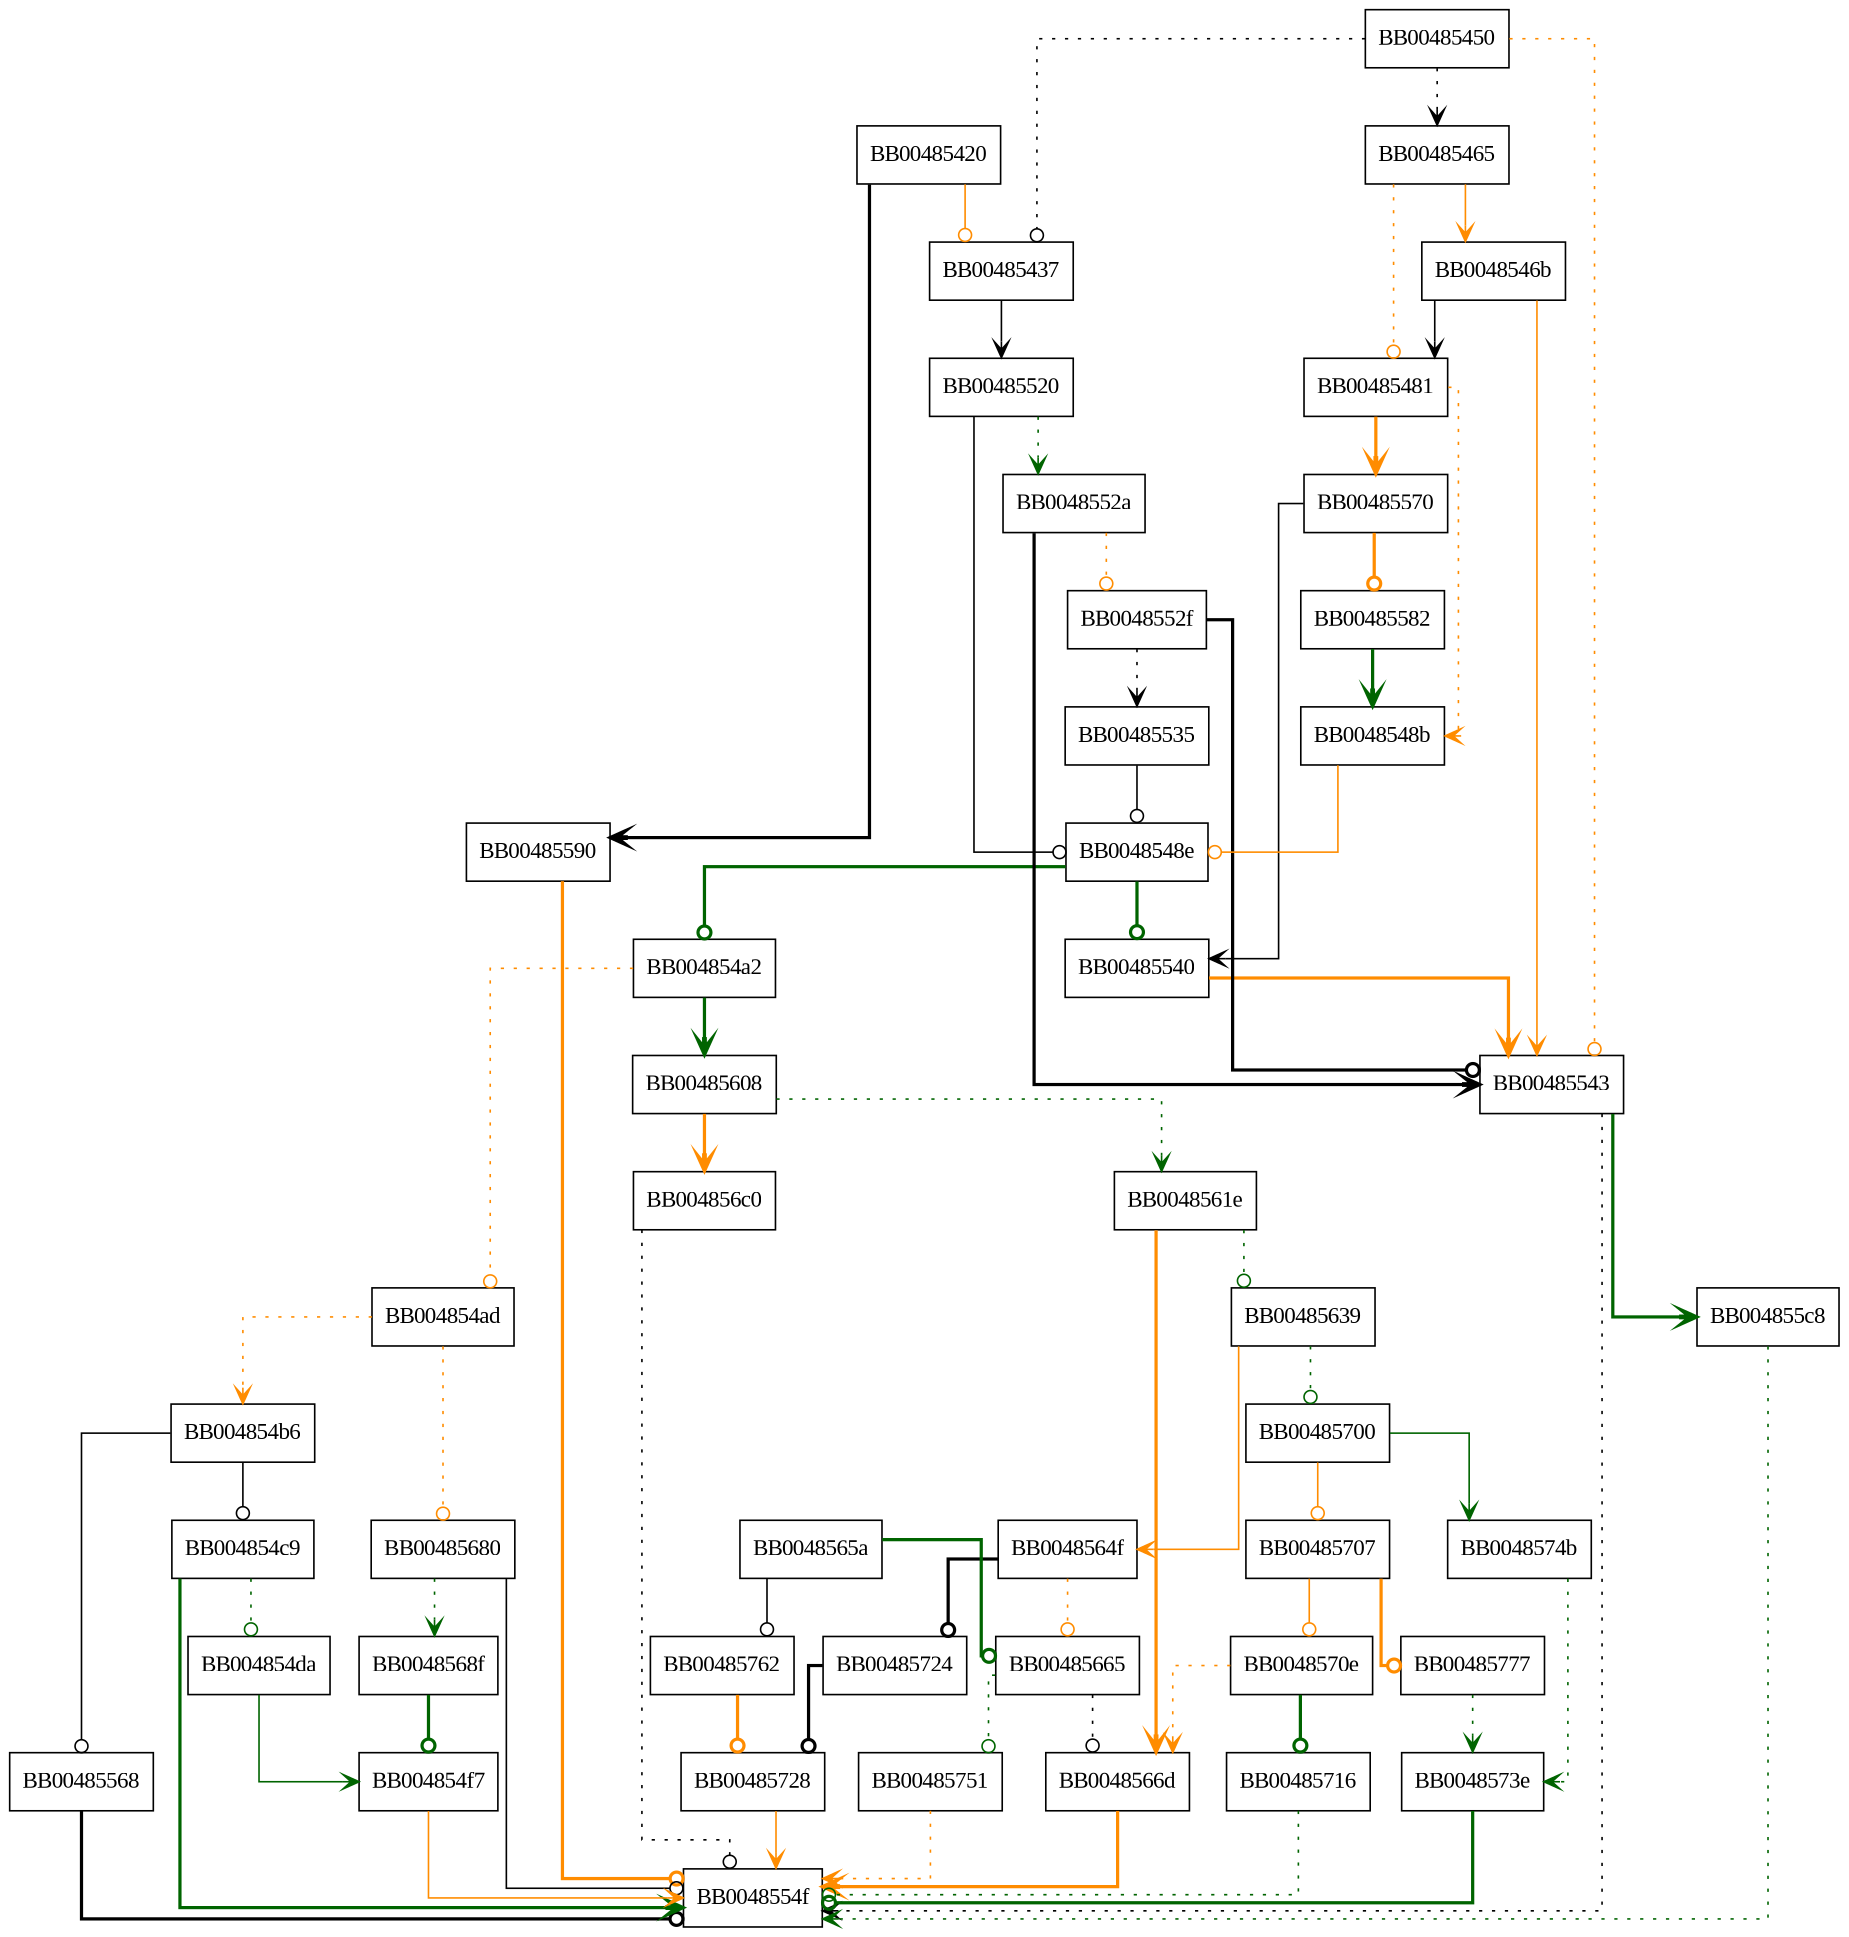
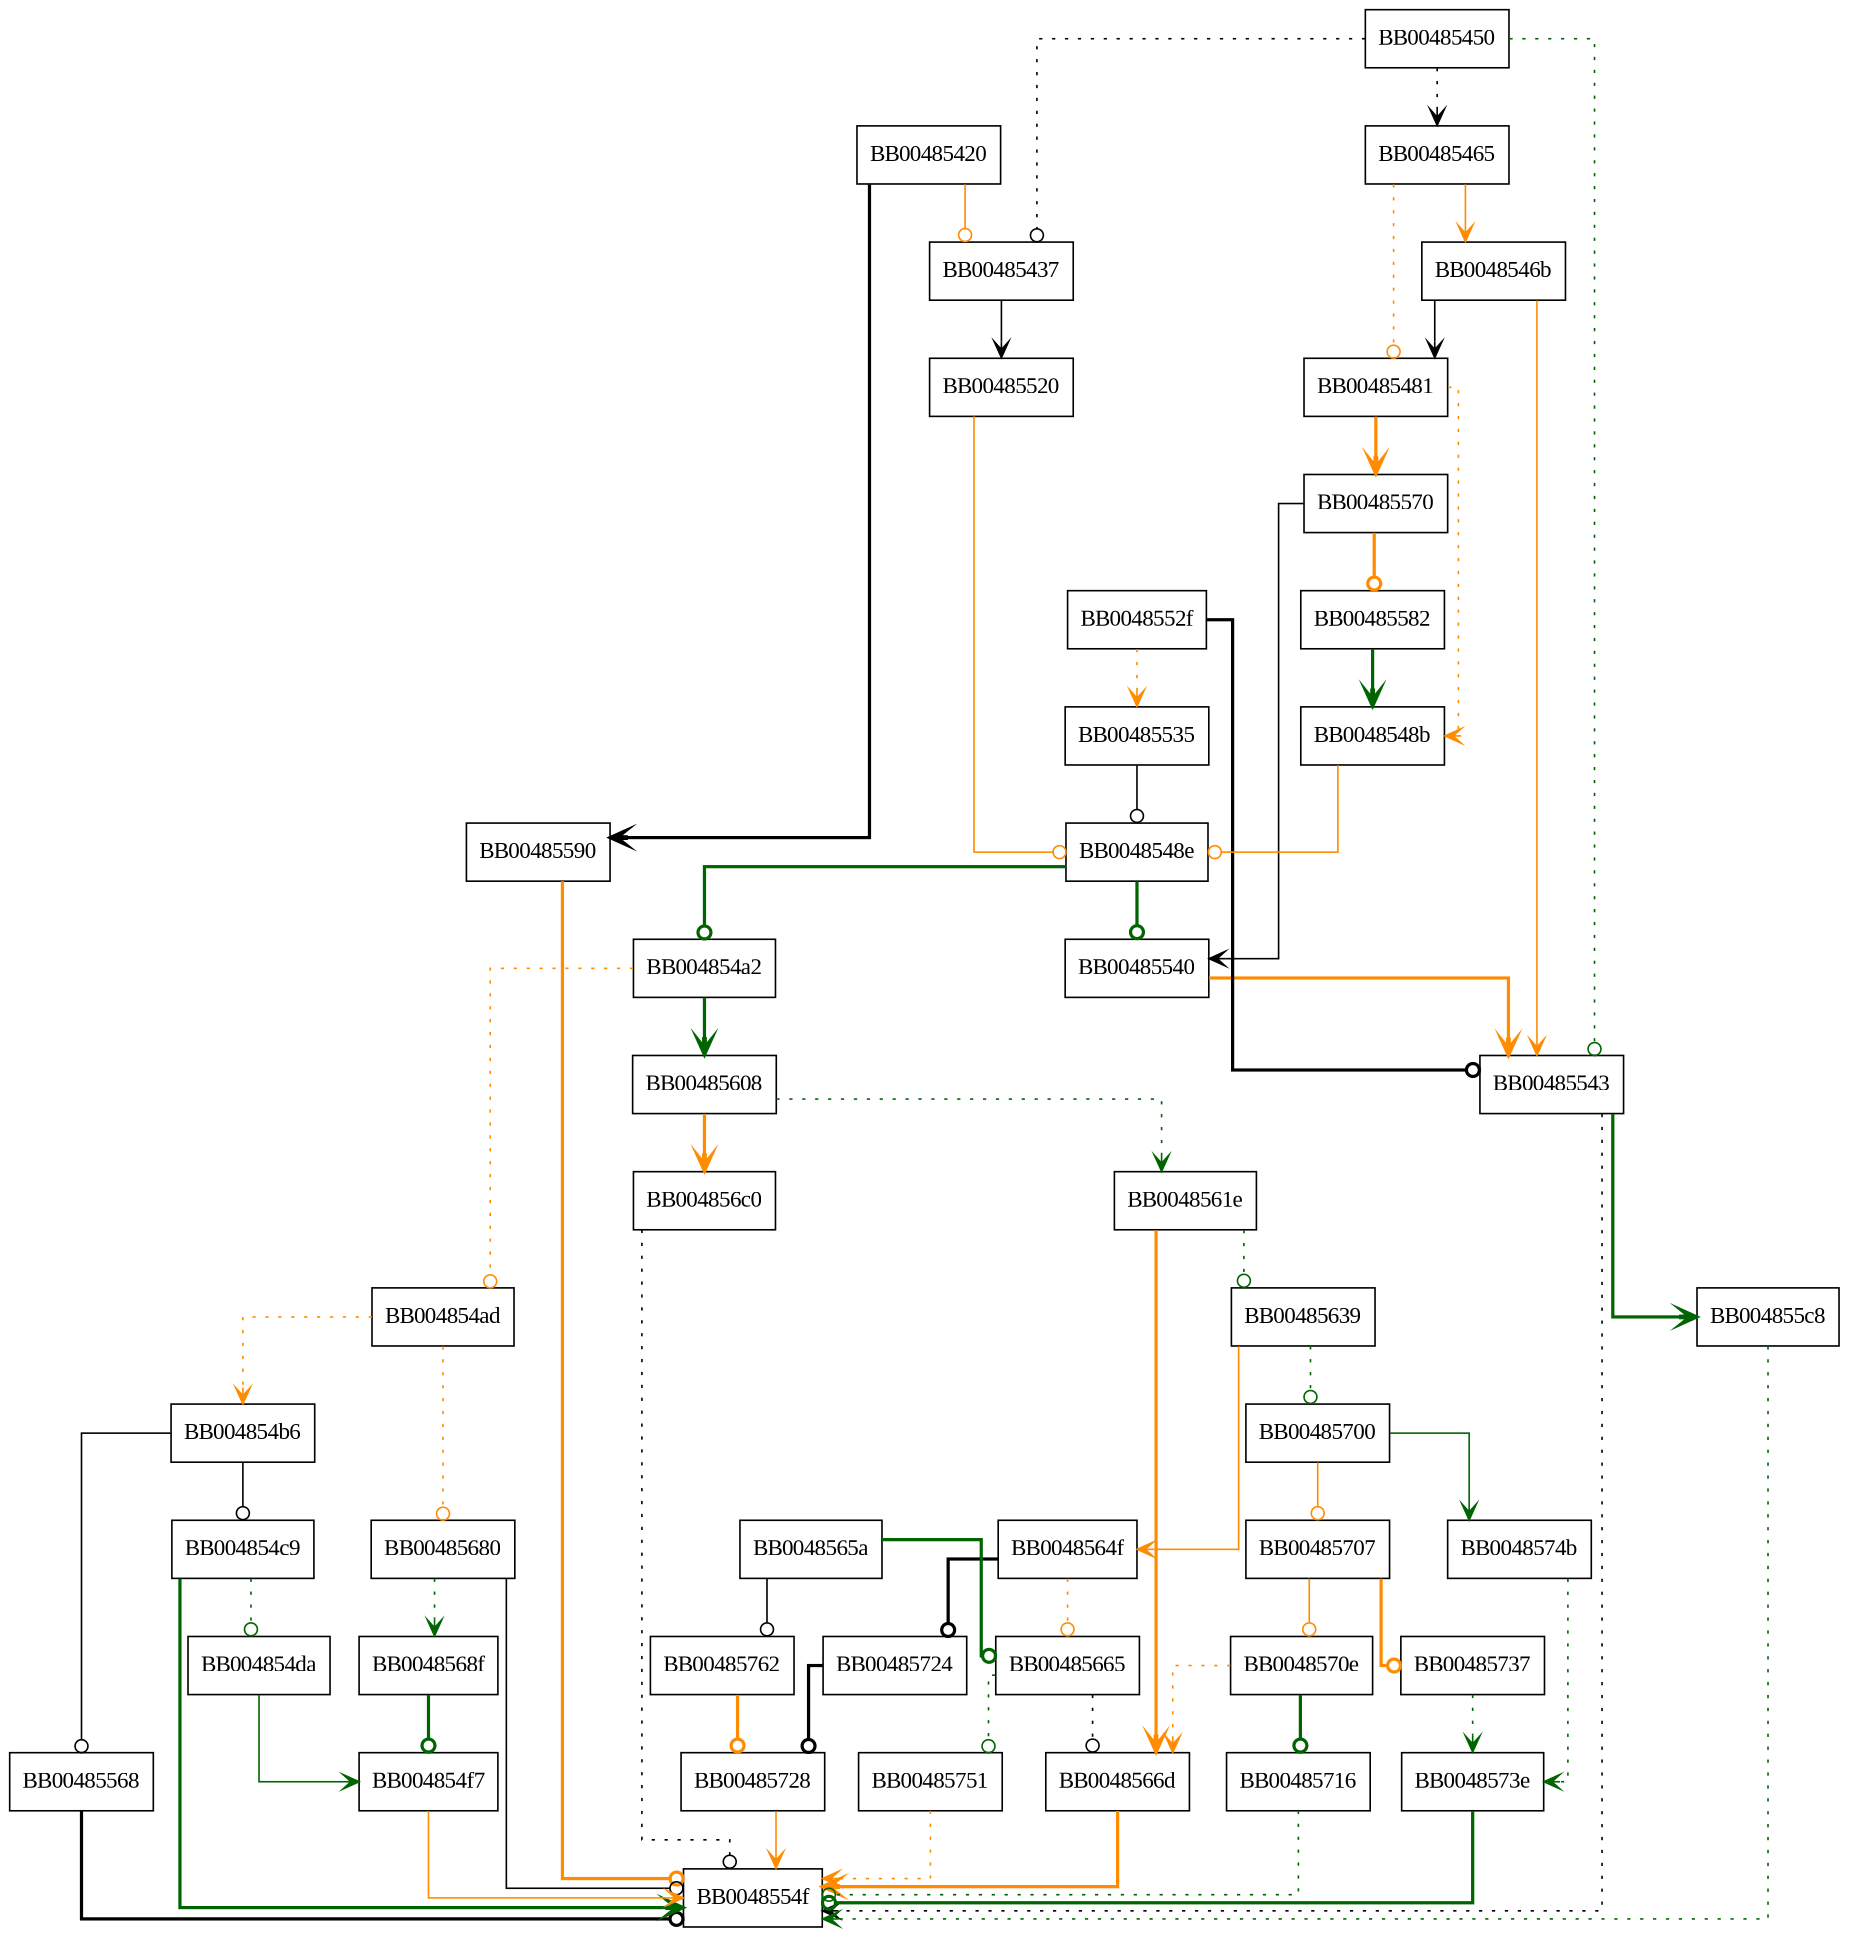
edge "BB00485450" -> "BB00485543": color darkorange -> darkgreen
node "BB0048552a": removed
edge "BB0048552f" -> "BB00485535": color black -> darkorange
edge "BB00485520" -> "BB0048548e": color black -> darkorange
node "BB00485777": label "BB00485777" -> "BB00485737"
